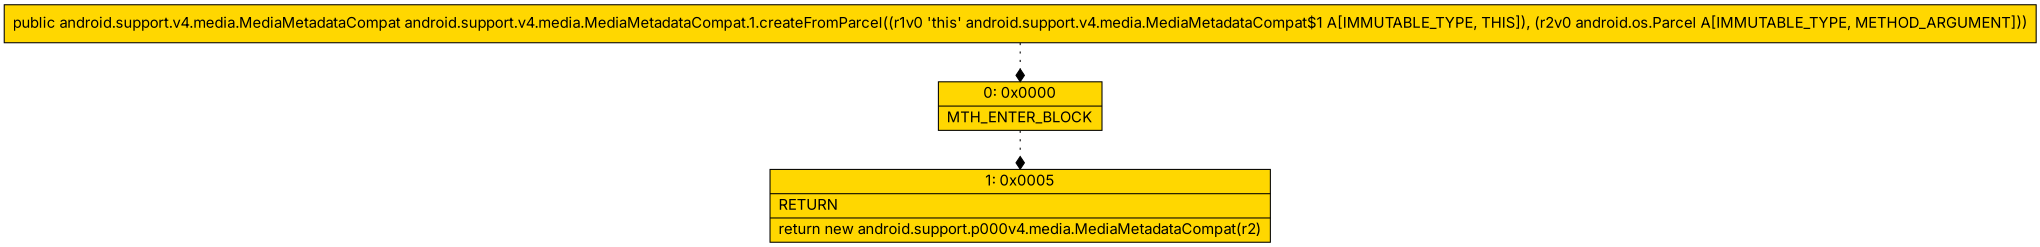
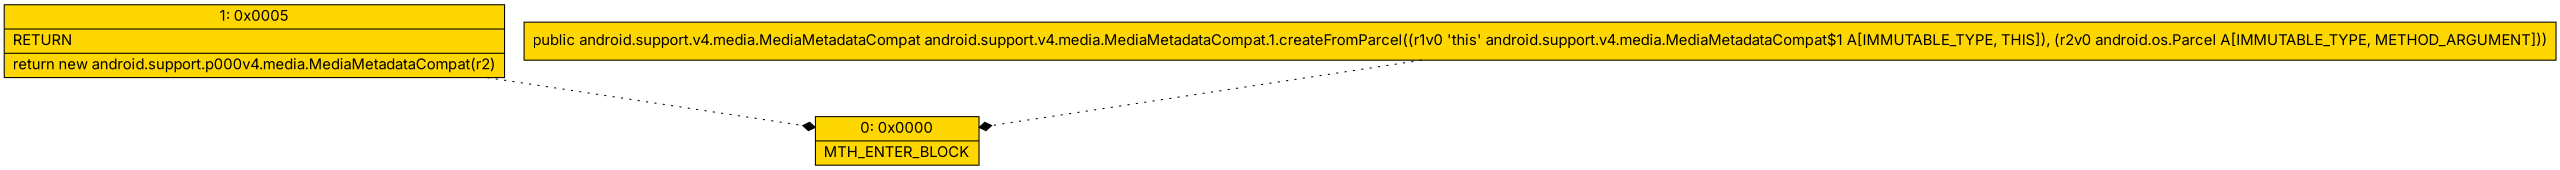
edge "0: 0x0000" -> "1: 0x0005": reversed
